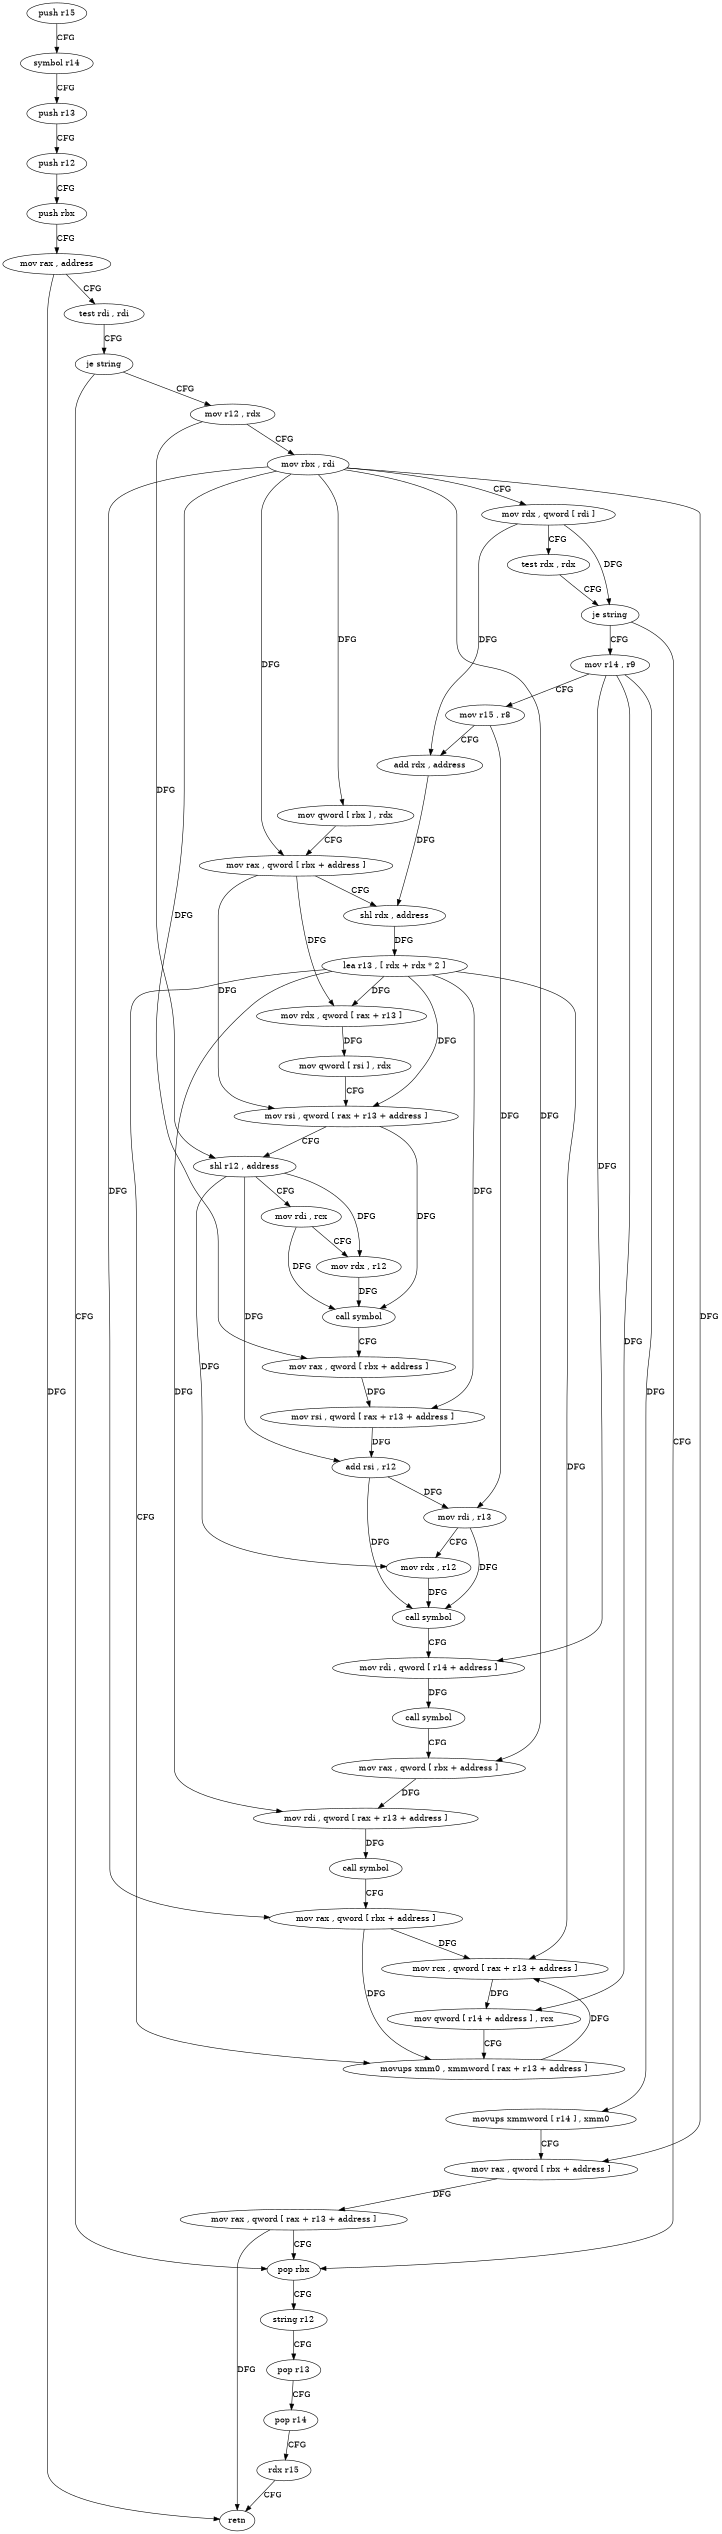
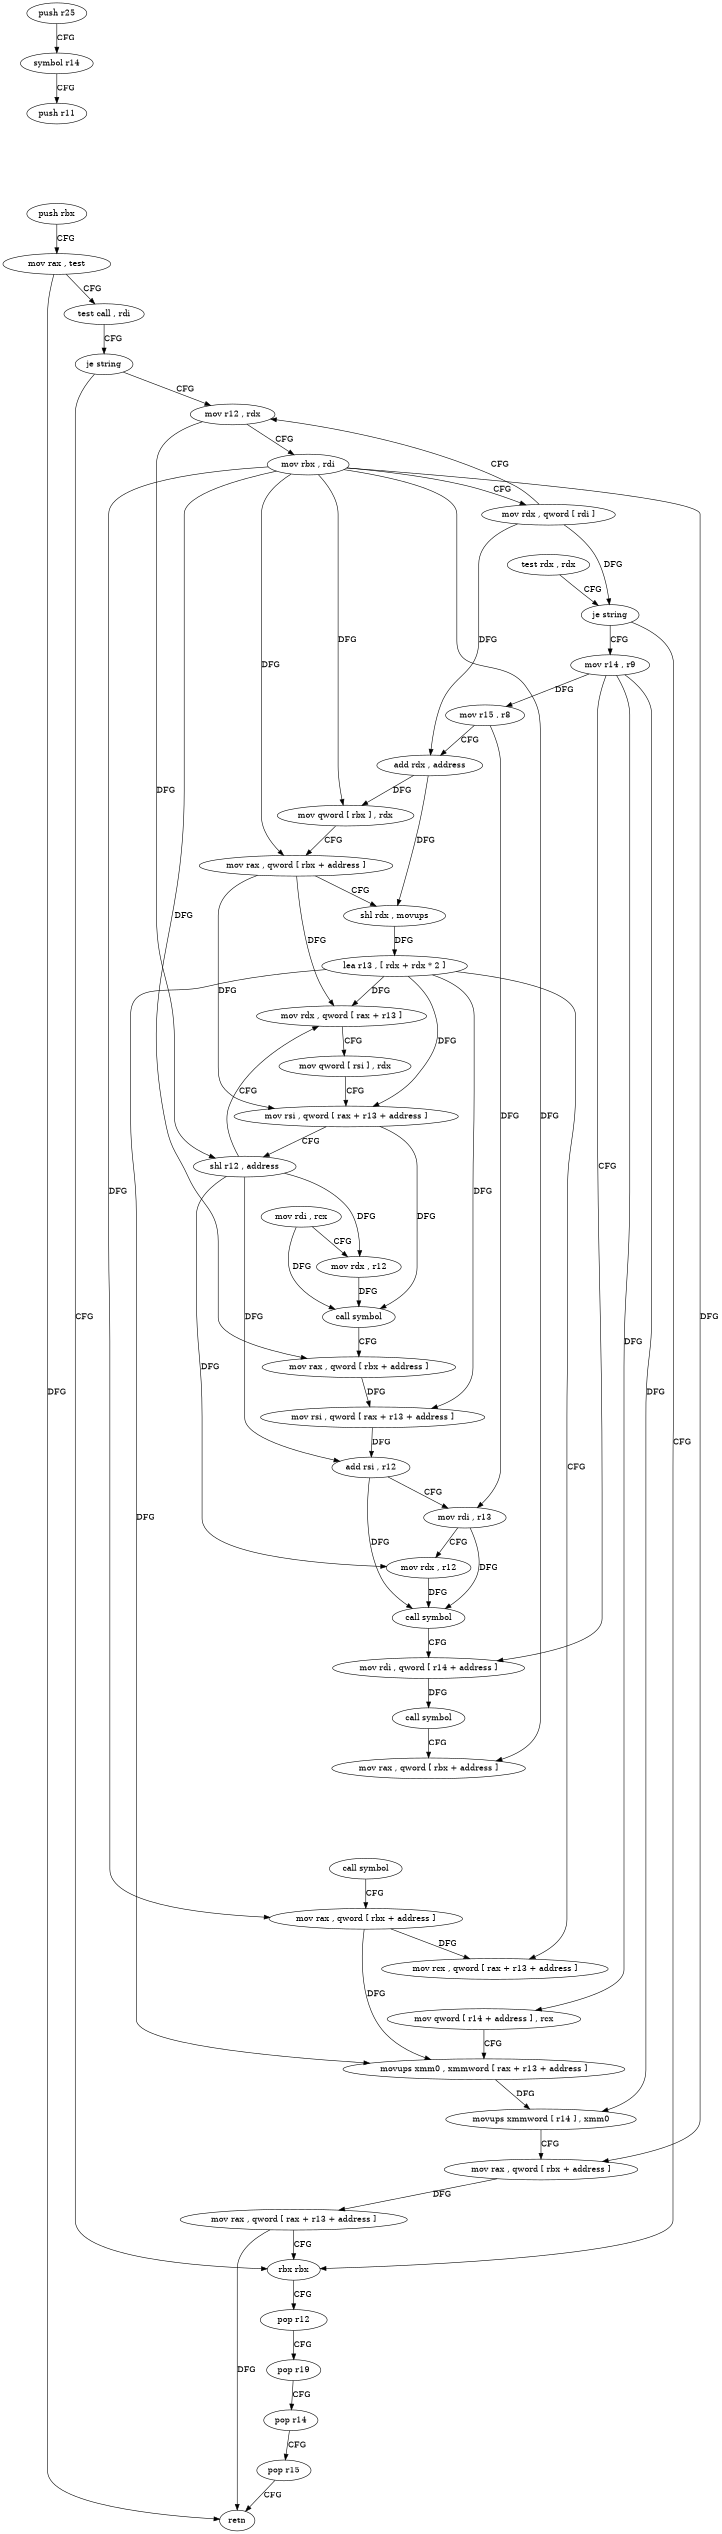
node "push r15": label "push r15" -> "push r25"
node "push r13": label "push r13" -> "push r11"
node "push r12": removed
node "mov rax , address": label "mov rax , address" -> "mov rax , test"
node "test rdi , rdi": label "test rdi , rdi" -> "test call , rdi"
edge "mov rdx , qword [ rdi ]" -> "test rdx , rdx": now "mov rdx , qword [ rdi ]" -> "mov r12 , rdx"
edge "mov r14 , r9" -> "mov r15 , r8": label "CFG" -> "DFG"
edge "add rdx , address" -> "mov qword [ rbx ] , rdx": added, label "DFG"
node "shl rdx , address": label "shl rdx , address" -> "shl rdx , movups"
edge "mov rdx , qword [ rax + r13 ]" -> "mov qword [ rsi ] , rdx": label "DFG" -> "CFG"
edge "mov r14 , r9" -> "mov rdi , qword [ r14 + address ]": label "DFG" -> "CFG"
edge "shl r12 , address" -> "mov rdi , rcx": now "shl r12 , address" -> "mov rdx , qword [ rax + r13 ]"
edge "lea r13 , [ rdx + rdx * 2 ]" -> "mov rcx , qword [ rax + r13 + address ]": label "DFG" -> "CFG"
edge "add rsi , r12" -> "mov rdi , r13": label "DFG" -> "CFG"
edge "lea r13 , [ rdx + rdx * 2 ]" -> "movups xmm0 , xmmword [ rax + r13 + address ]": label "CFG" -> "DFG"
node "mov rdi , qword [ rax + r13 + address ]": removed
edge "mov rcx , qword [ rax + r13 + address ]" -> "mov qword [ r14 + address ] , rcx": removed, label "DFG"
edge "movups xmm0 , xmmword [ rax + r13 + address ]" -> "mov rcx , qword [ rax + r13 + address ]": now "movups xmm0 , xmmword [ rax + r13 + address ]" -> "movups xmmword [ r14 ] , xmm0"
node "pop rbx": label "pop rbx" -> "rbx rbx"
node "string r12": label "string r12" -> "pop r12"
node "pop r13": label "pop r13" -> "pop r19"
node "rdx r15": label "rdx r15" -> "pop r15"
